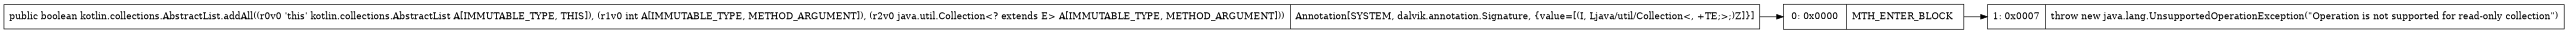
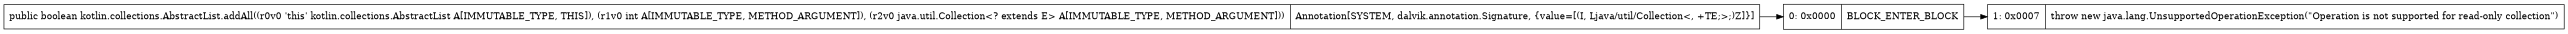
node "0: 0x0000": text "MTH_ENTER_BLOCK" -> "BLOCK_ENTER_BLOCK"
